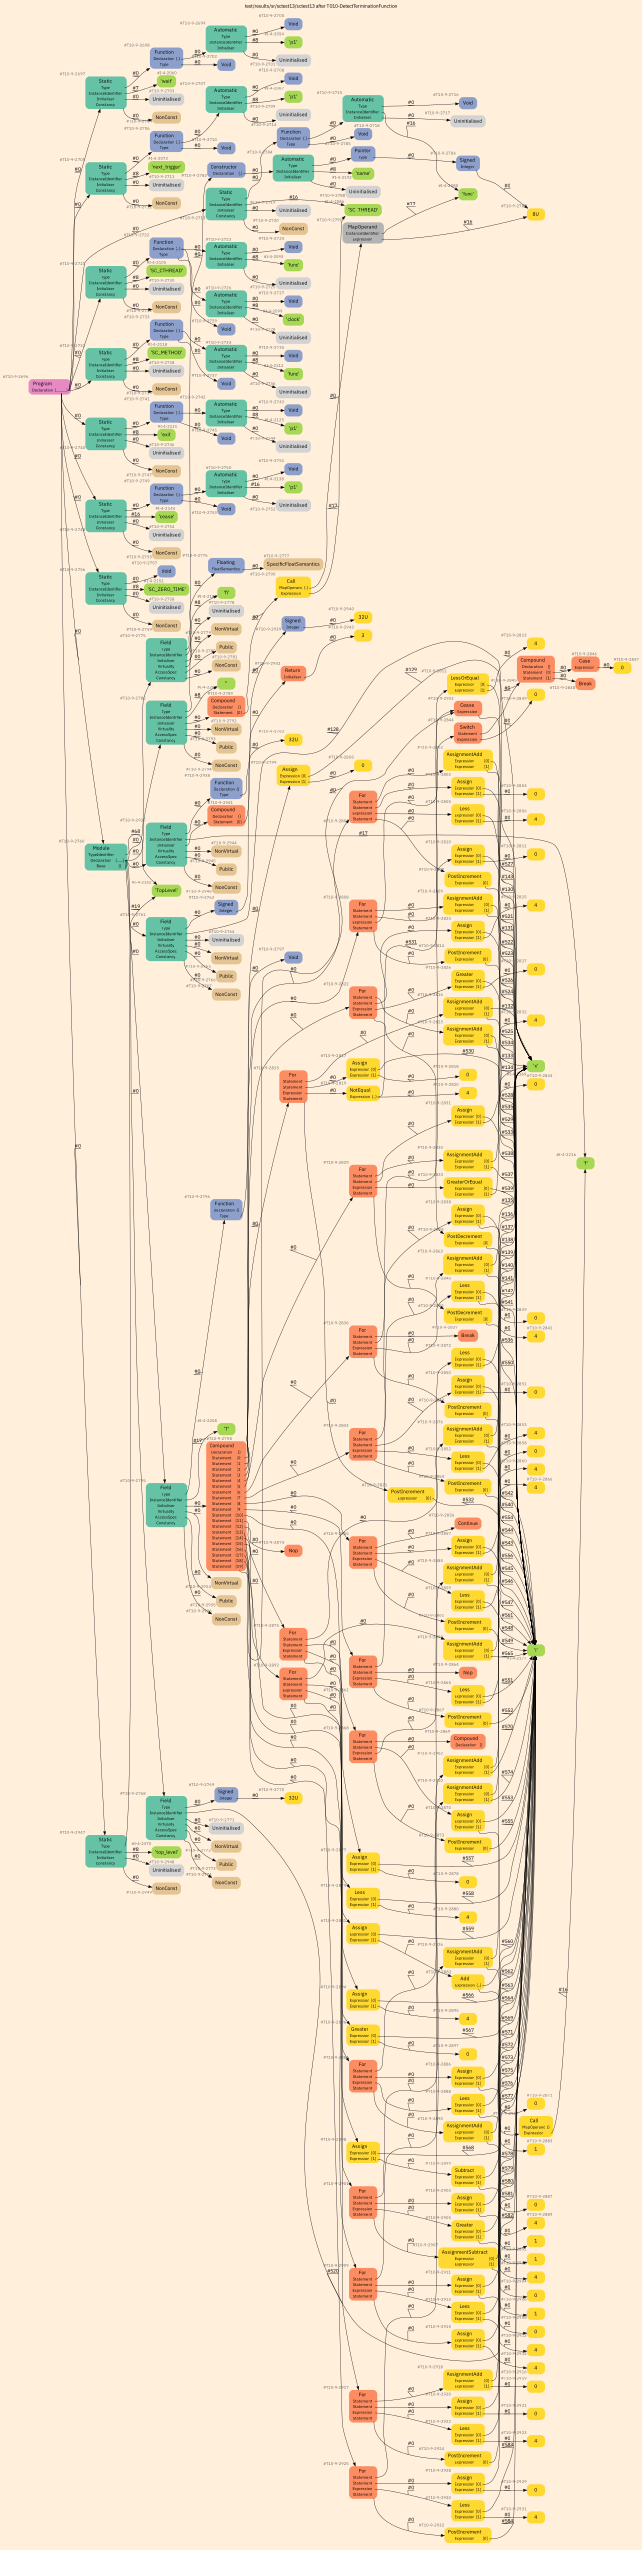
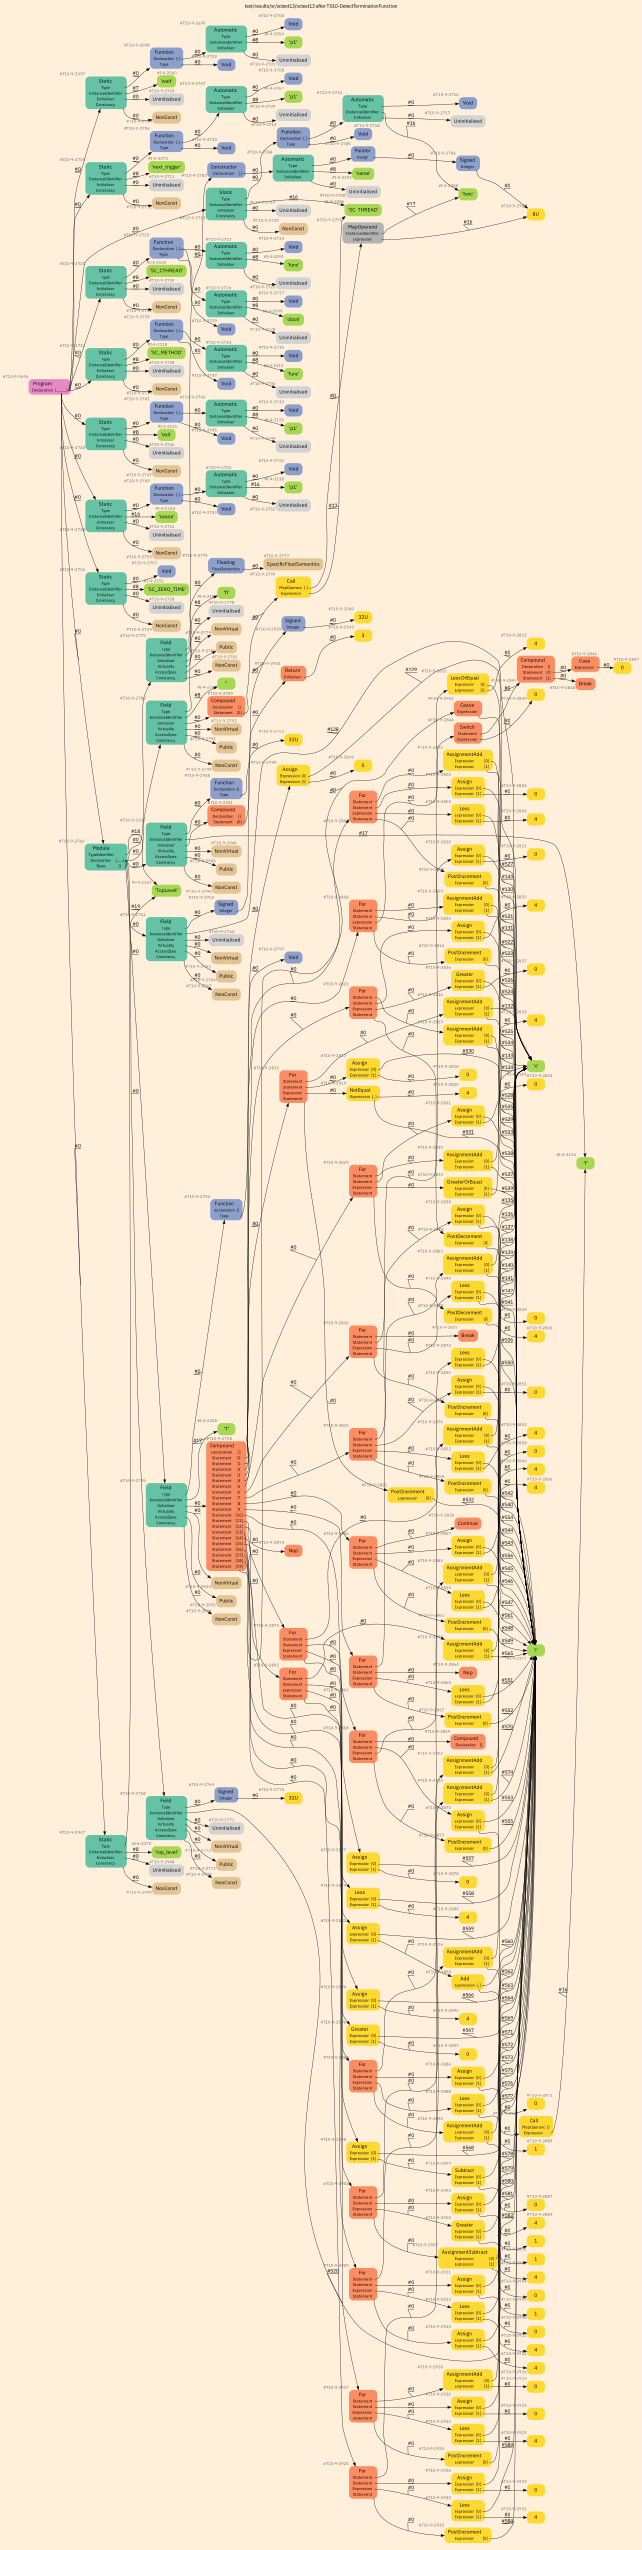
node "Pointer": text "Type" -> "Assign"
edge "Module" -> "'TopLevel'": label "#68" -> "#18"
edge "NotEqual" -> "Cease": now "NotEqual" -> "'i'"
